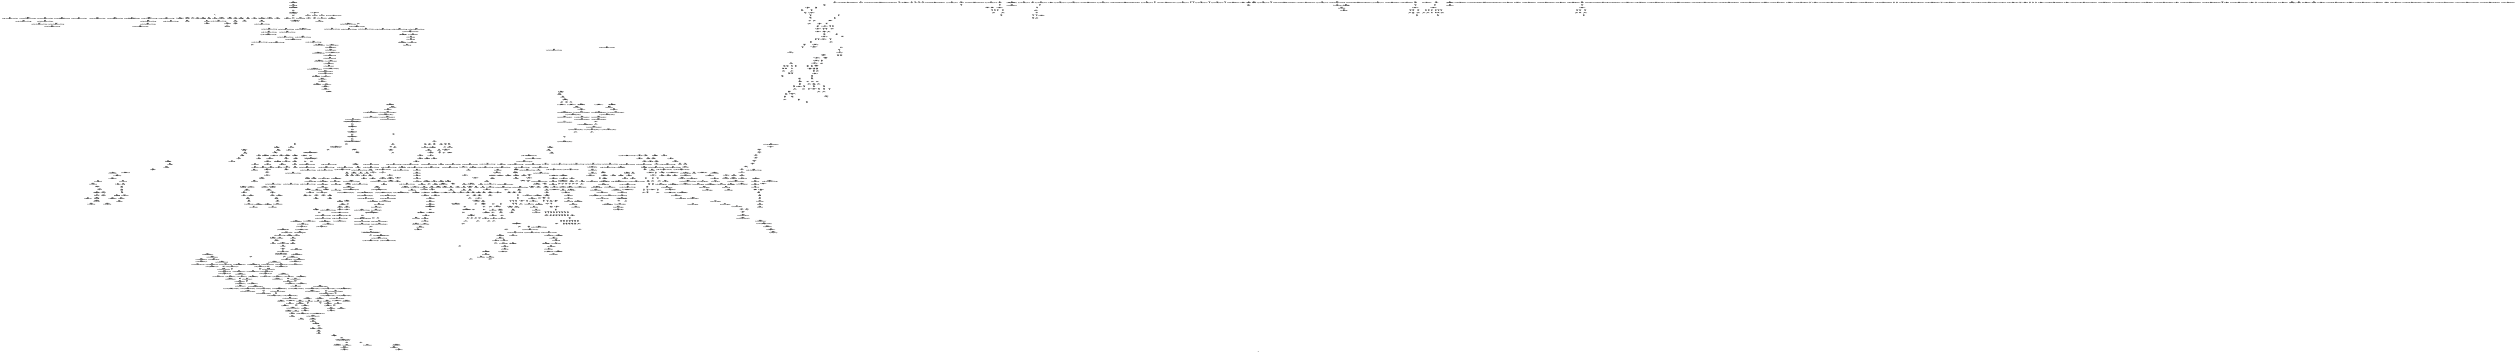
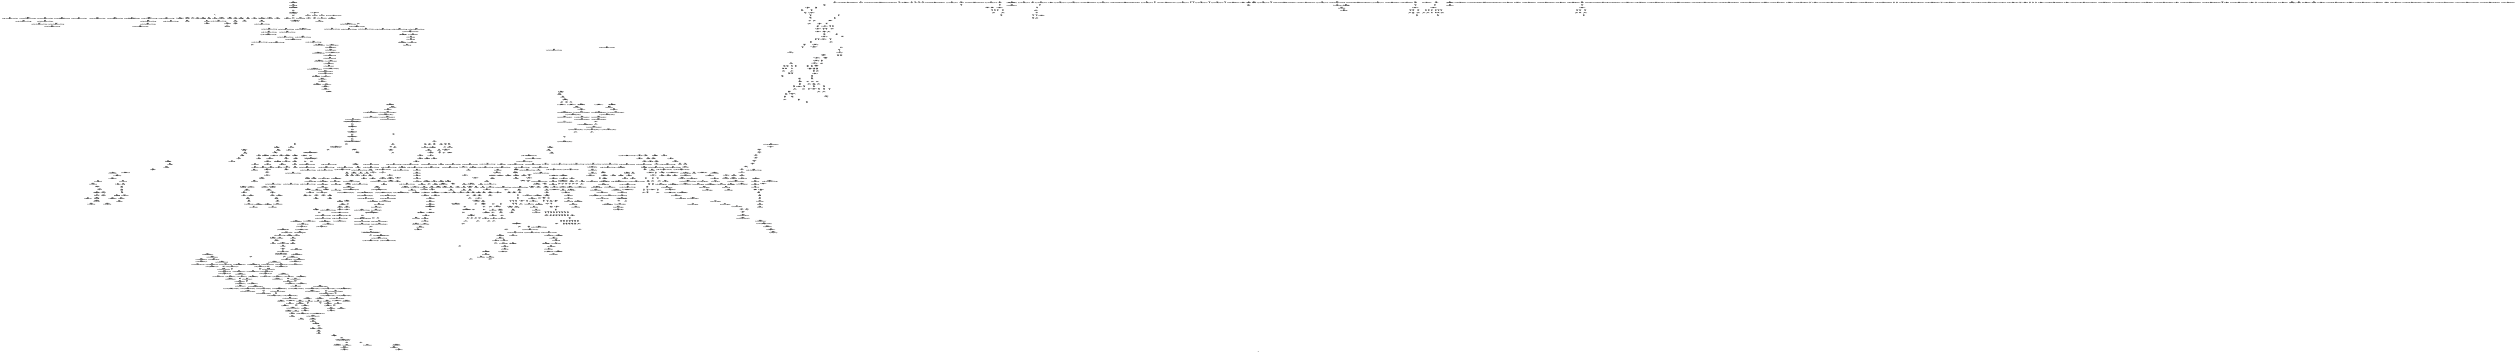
node "NodeID: 750": removed
